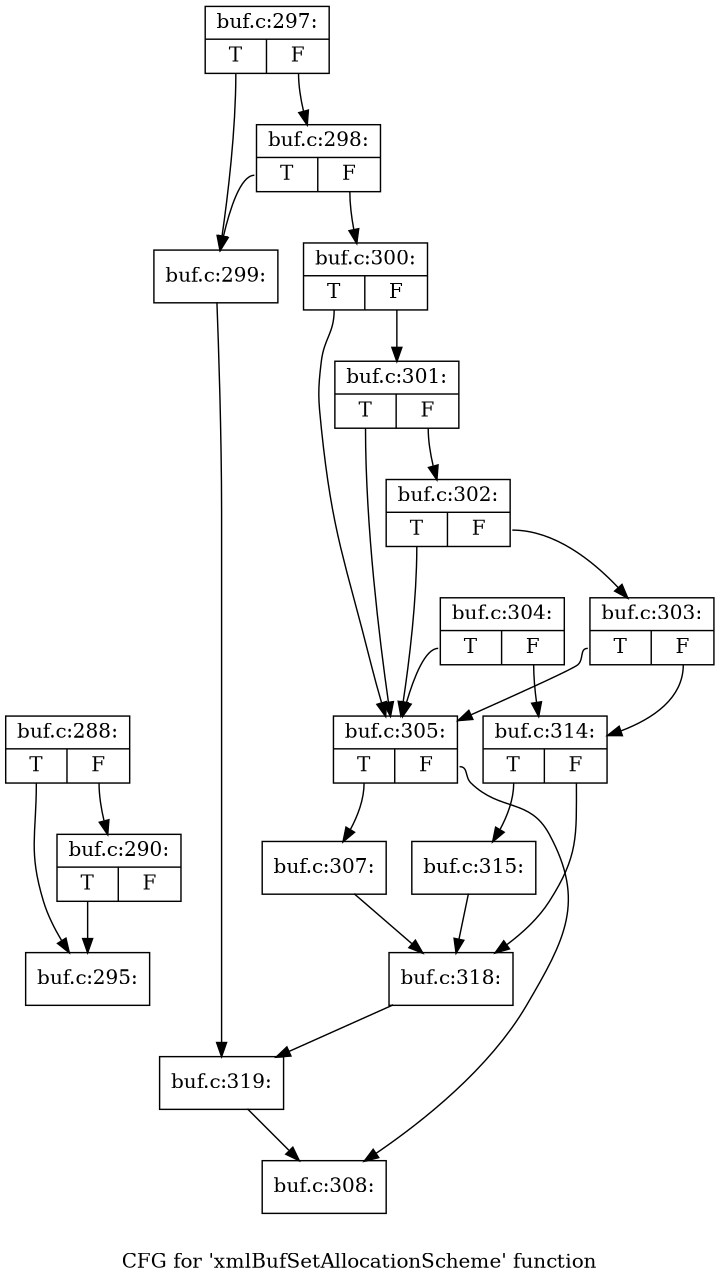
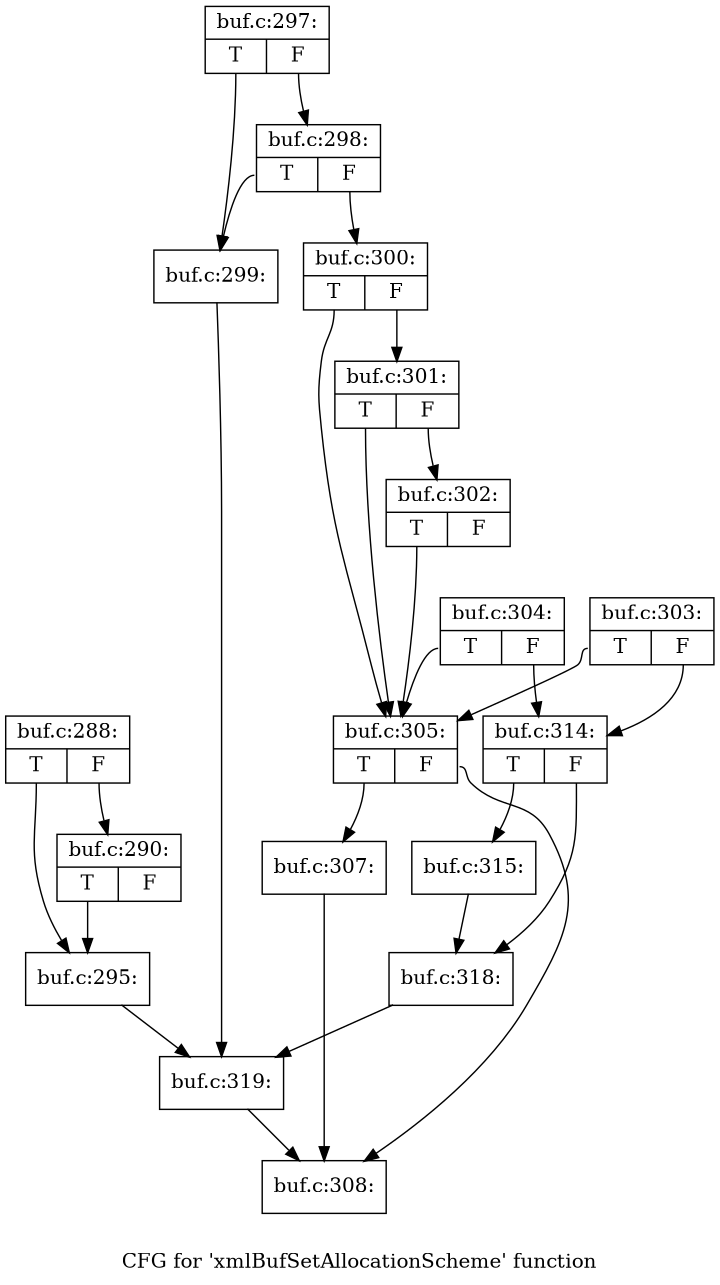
edge "buf.c:302:" -> "buf.c:303:": removed
edge "buf.c:307:" -> "buf.c:318:": now "buf.c:307:" -> "buf.c:308:"
edge "buf.c:295:" -> "buf.c:319:": added
